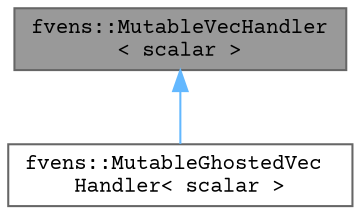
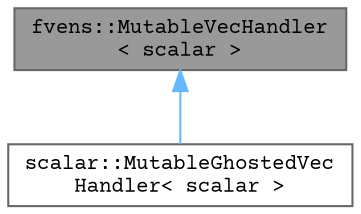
node "fvens::MutableGhostedVec Handler< scalar >": label "fvens::MutableGhostedVec Handler< scalar >" -> "scalar::MutableGhostedVec Handler< scalar >"
